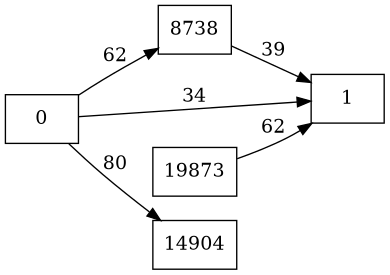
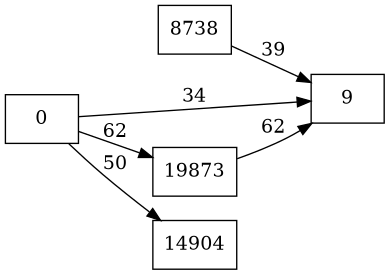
edge "0" -> "8738": now "0" -> "19873"
node "1": label "1" -> "9"
edge "0" -> "14904": label "80" -> "50"
